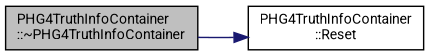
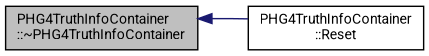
edge "PHG4TruthInfoContainer ::~PHG4TruthInfoContainer" -> "PHG4TruthInfoContainer ::Reset": reversed
